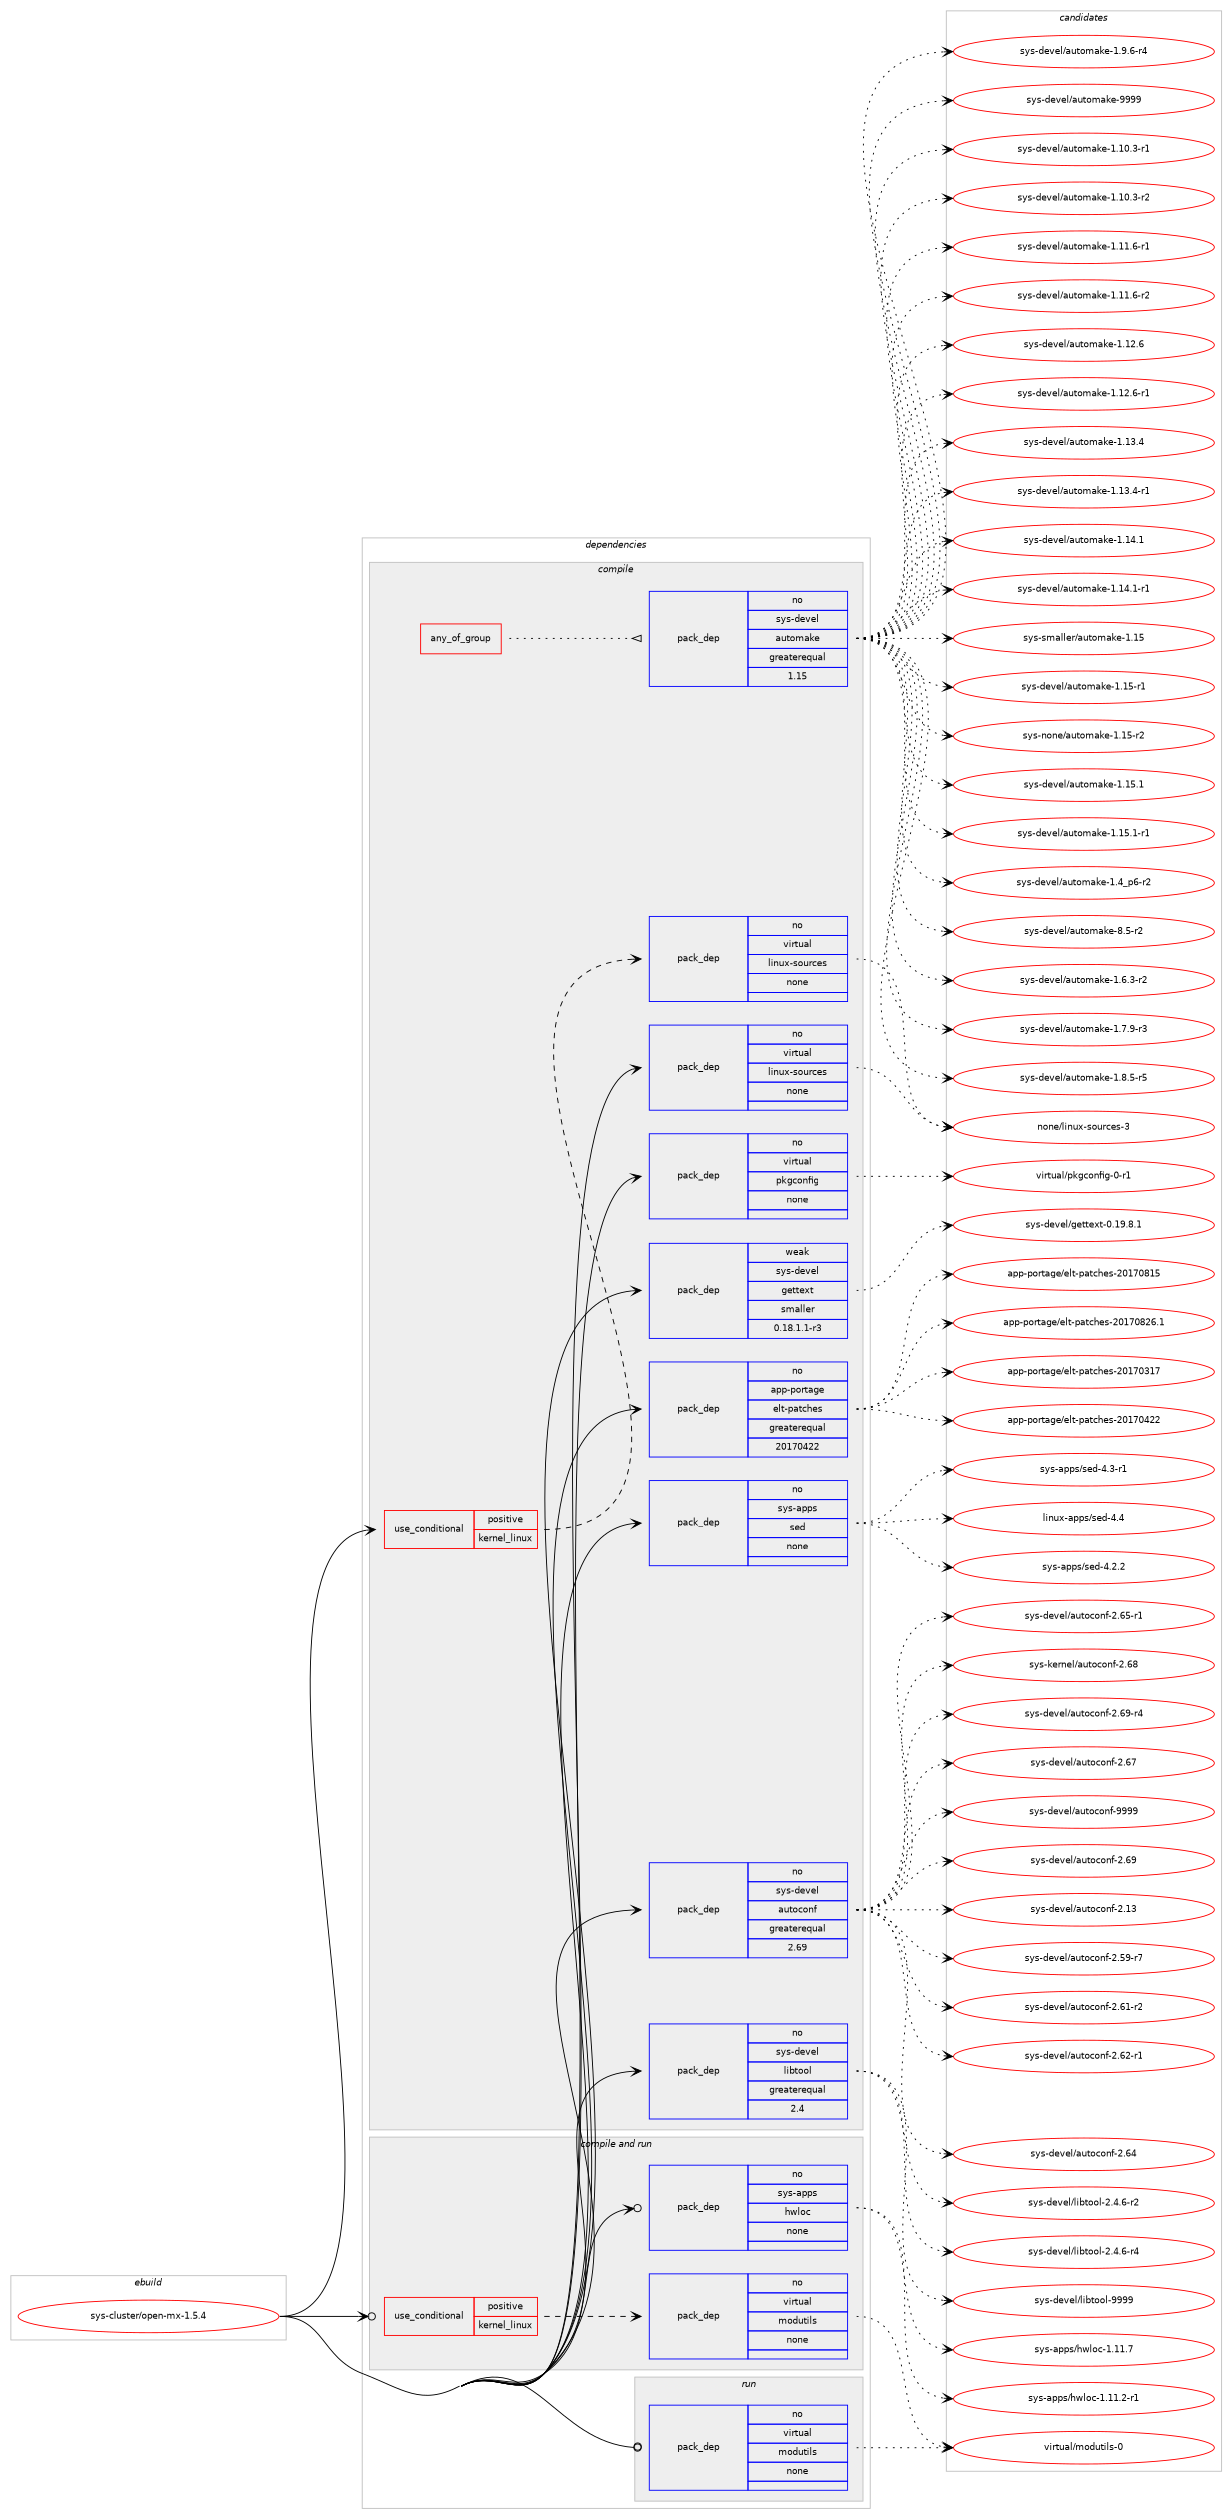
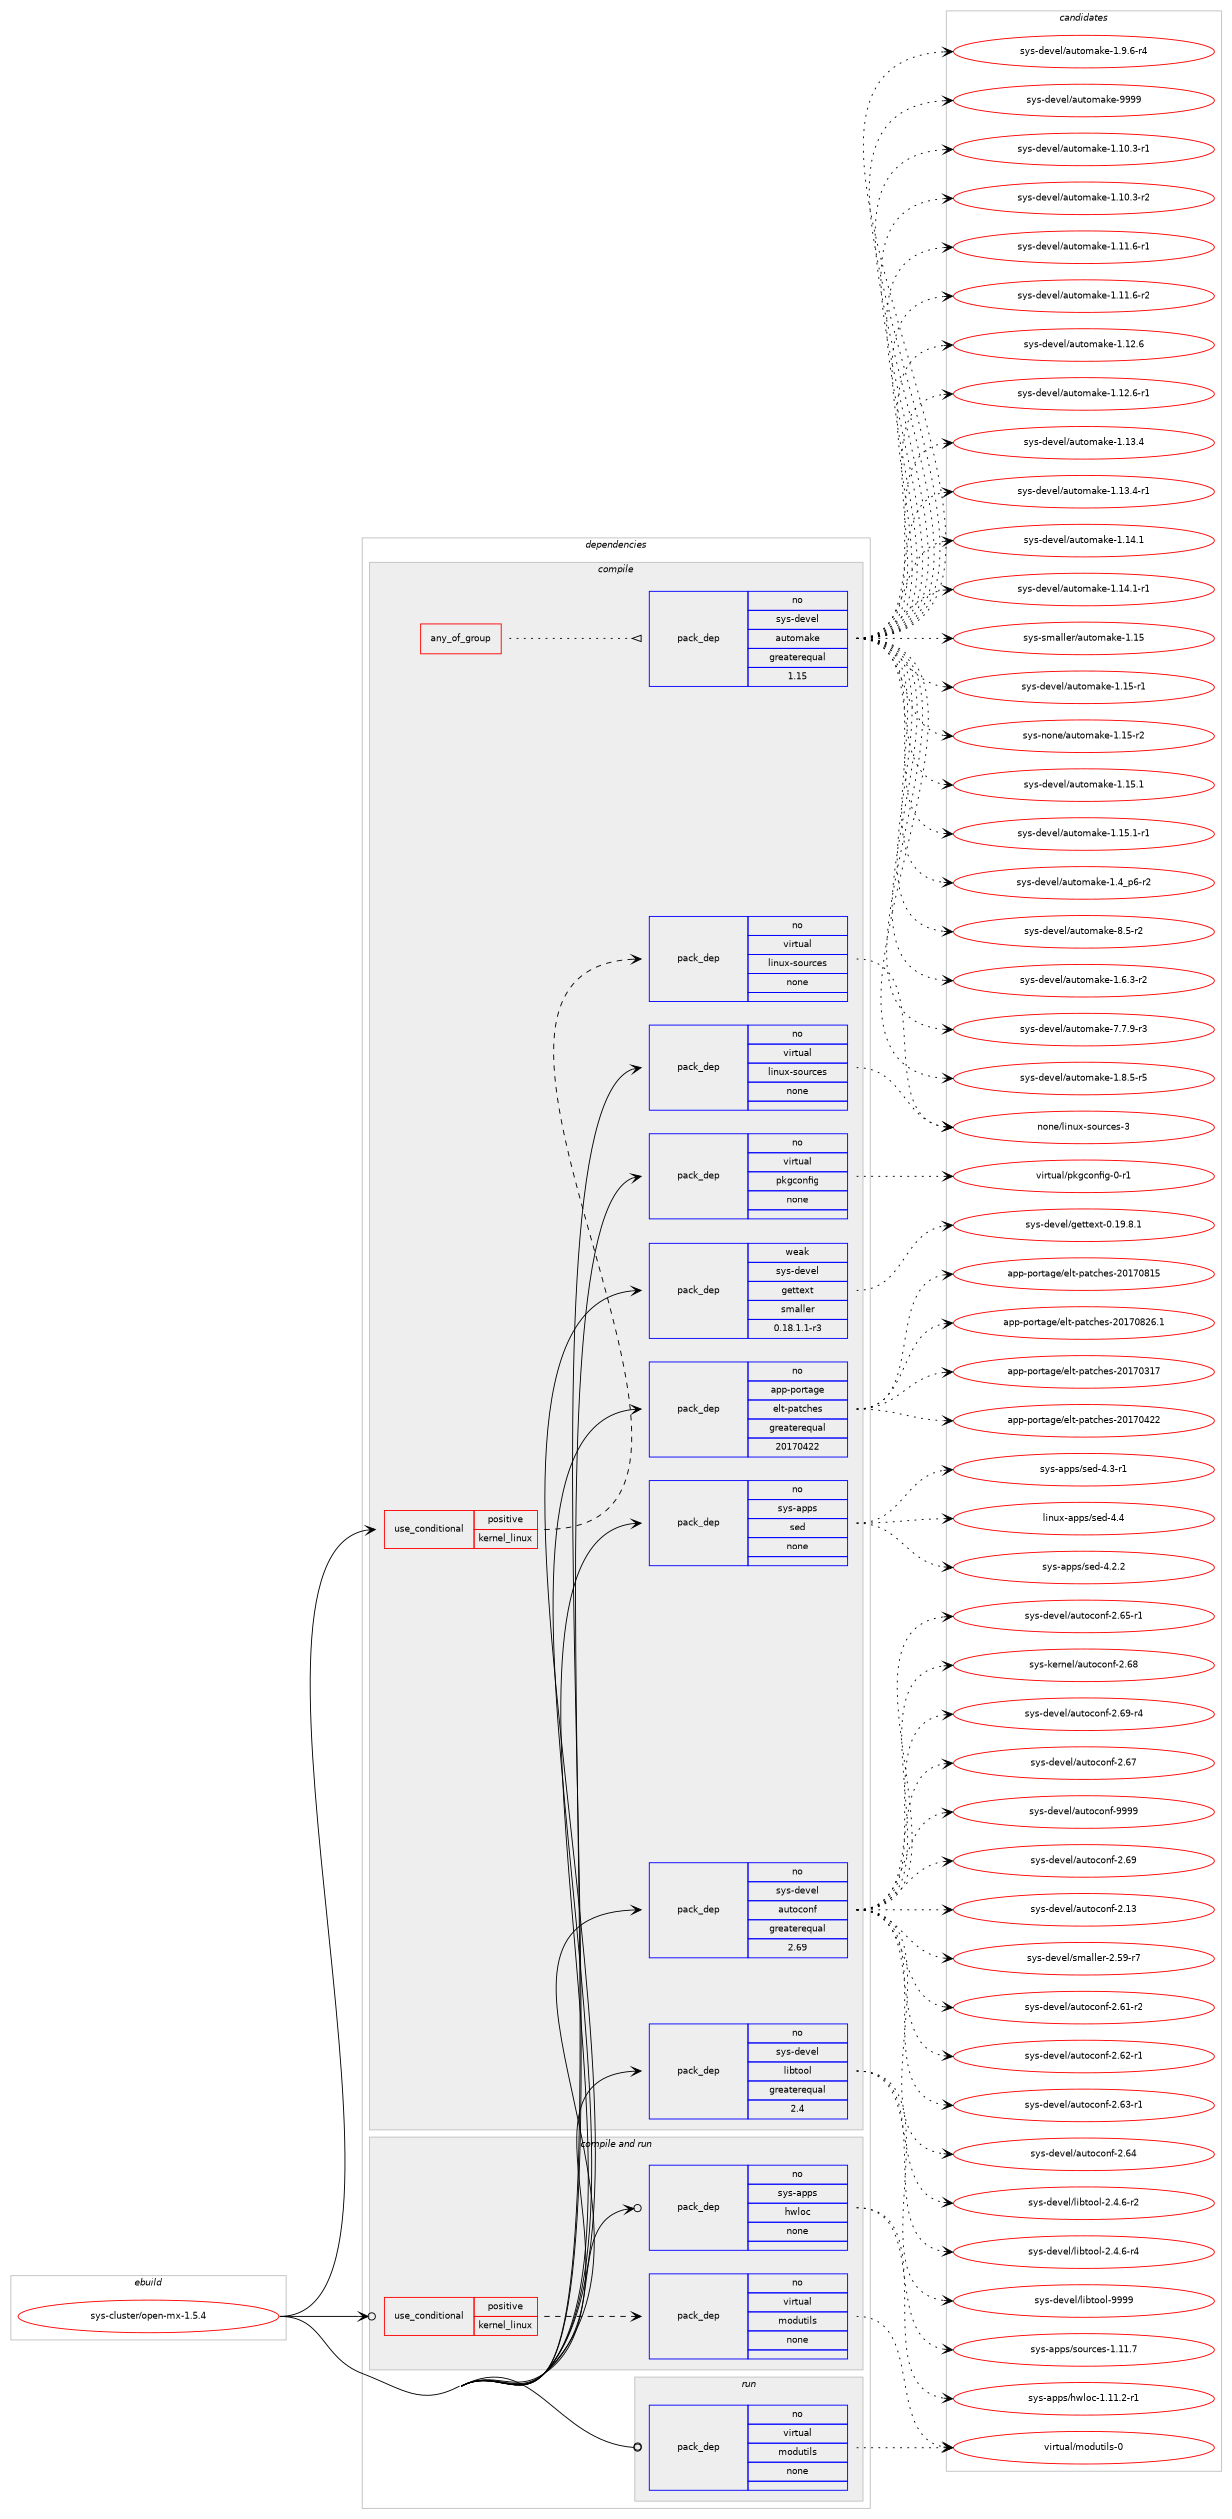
node "sys-devel/automake-1.7.9-r3": label "sys-devel/automake-1.7.9-r3" -> "sys-devel/automake-7.7.9-r3"
node "sys-devel/autoconf-2.59-r7": label "sys-devel/autoconf-2.59-r7" -> "sys-devel/smaller-2.59-r7"
node "sys-devel/autoconf-2.63-r1": added
node "sys-apps/hwloc-1.11.7": label "sys-apps/hwloc-1.11.7" -> "sys-apps/sources-1.11.7"
